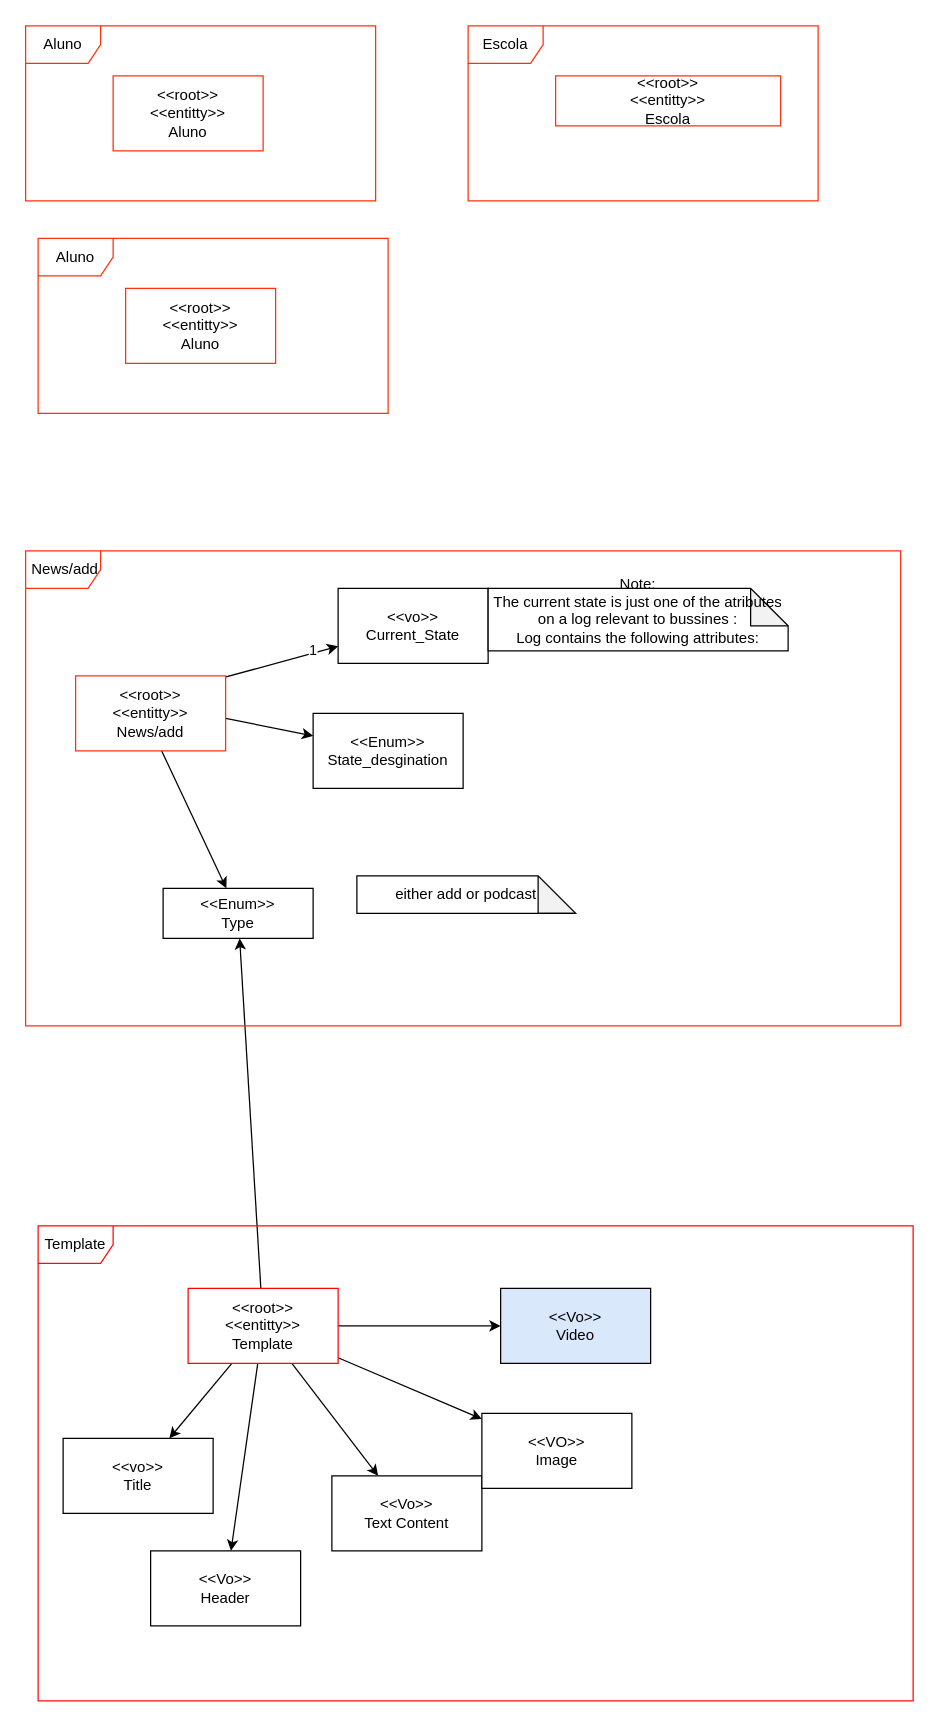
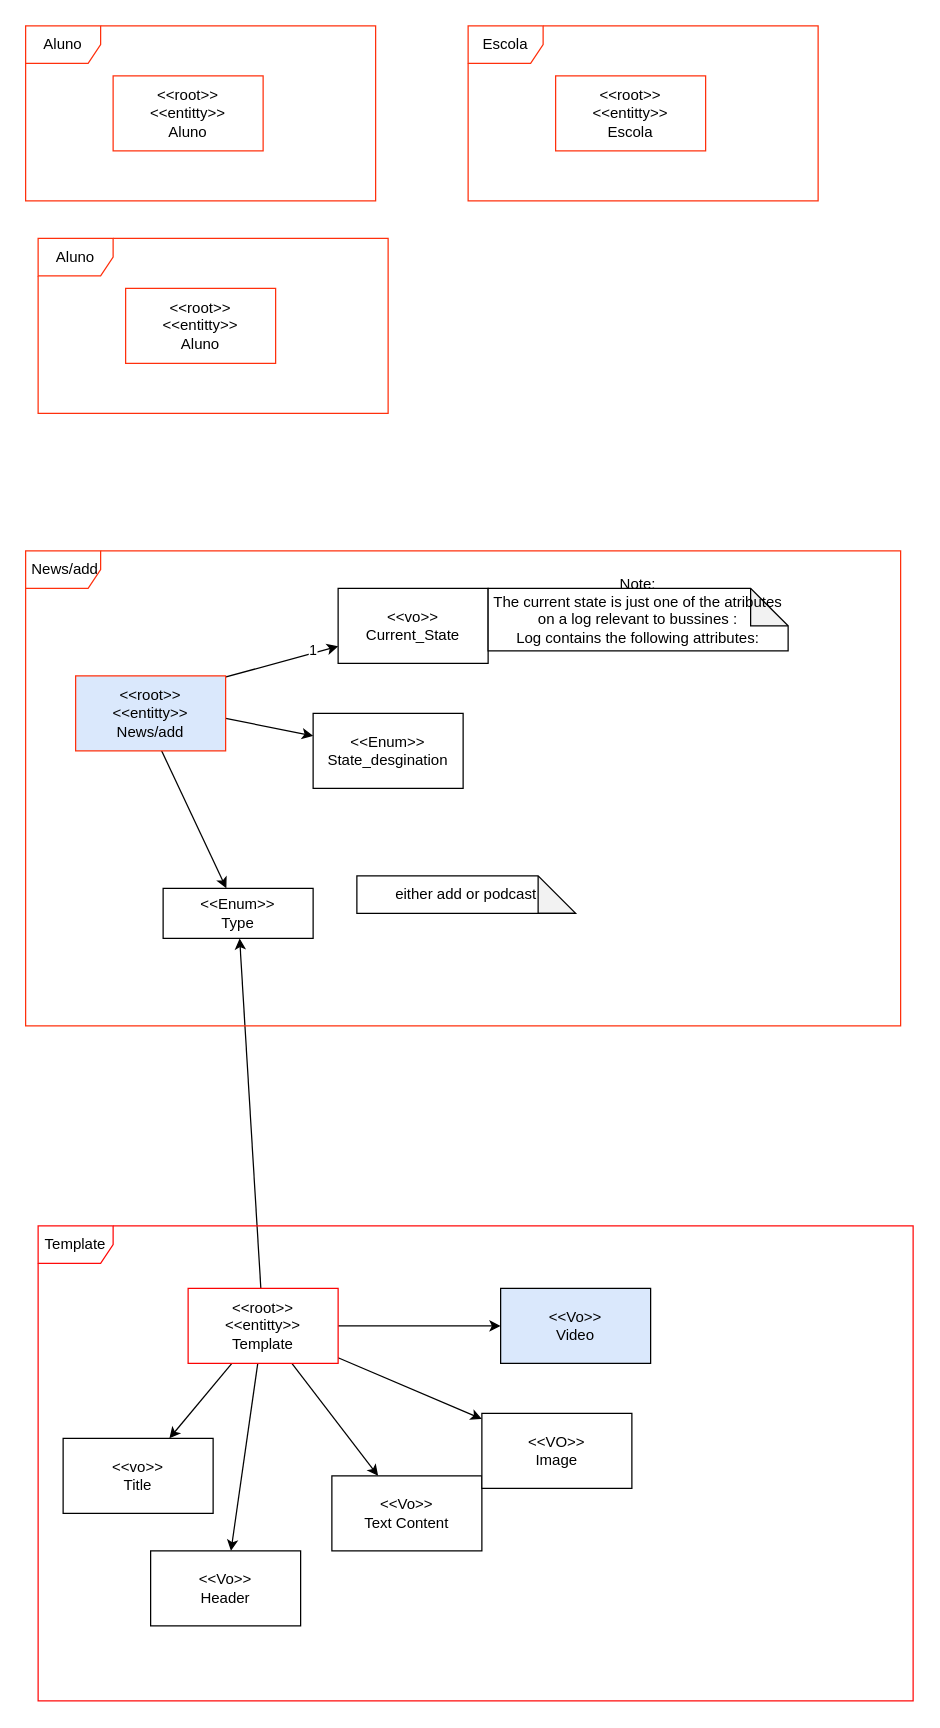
node "<<root>> <<entitty>> Escola": size 225x50 -> 150x75
node "<<root>> <<entitty>> News/add": fillcolor #ffffff -> #dae8fc
